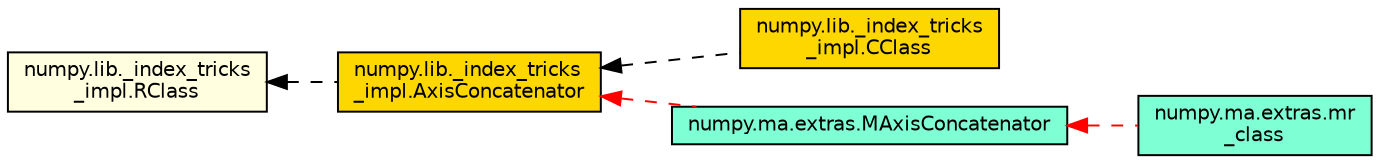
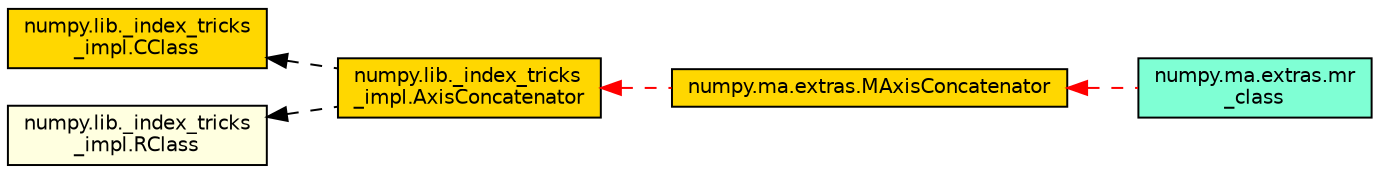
edge "numpy.lib._index_tricks _impl.CClass" -> "numpy.lib._index_tricks _impl.AxisConcatenator": reversed
node "numpy.ma.extras.MAxisConcatenator": fillcolor aquamarine -> gold
